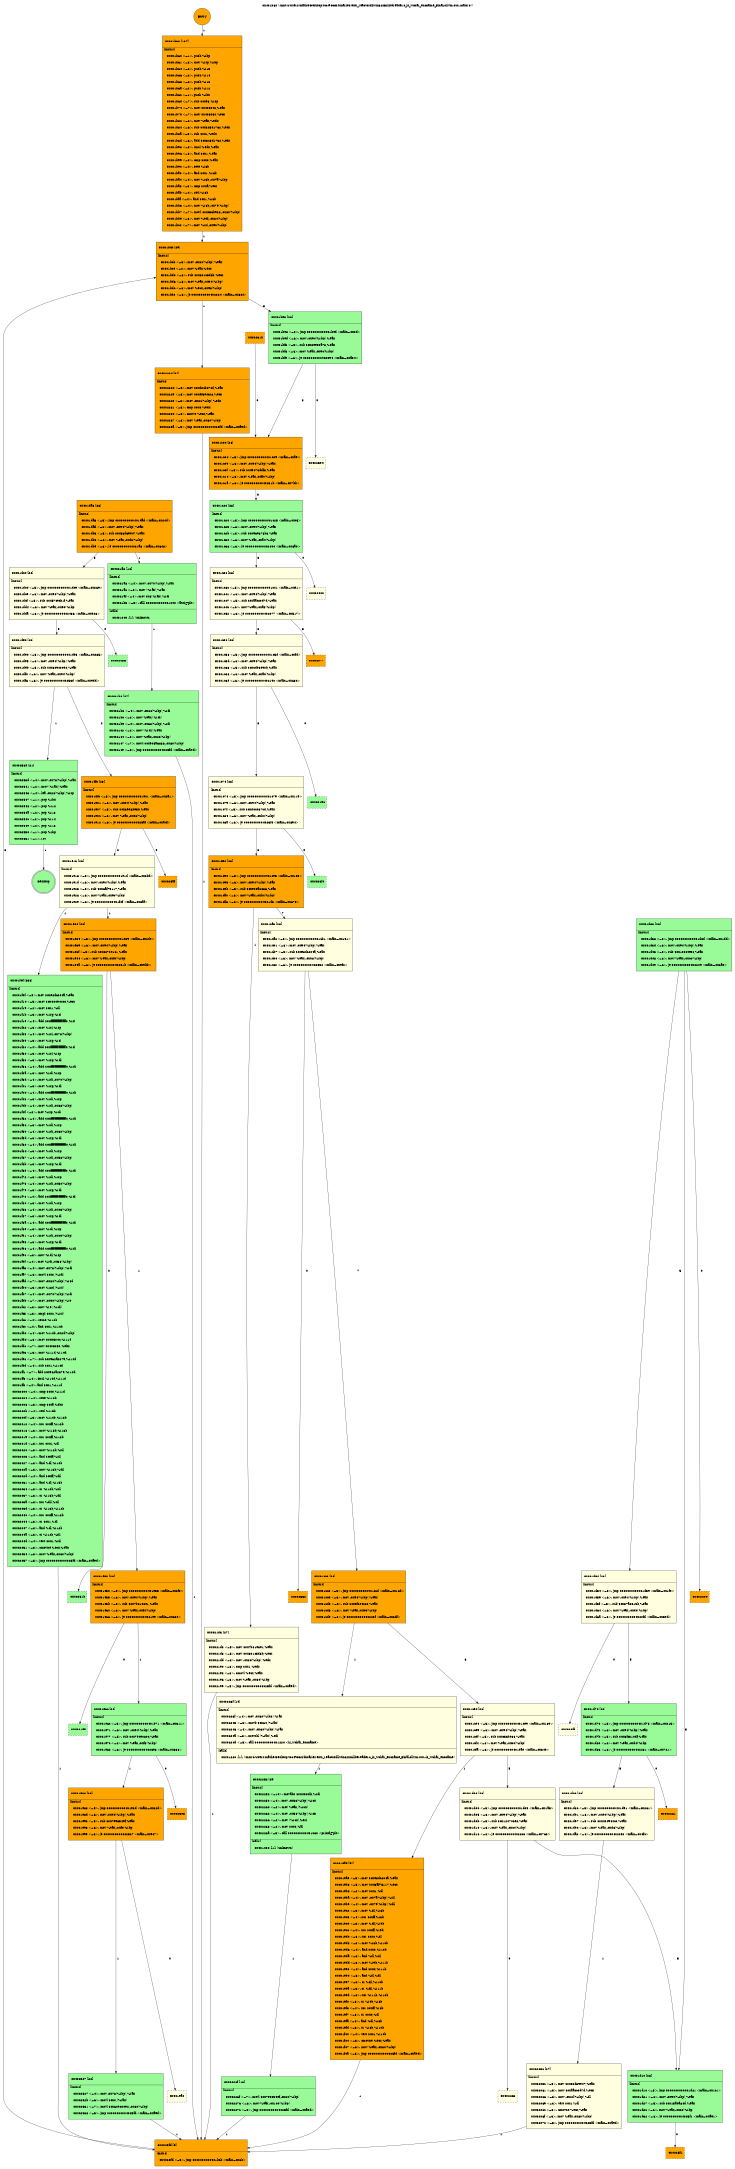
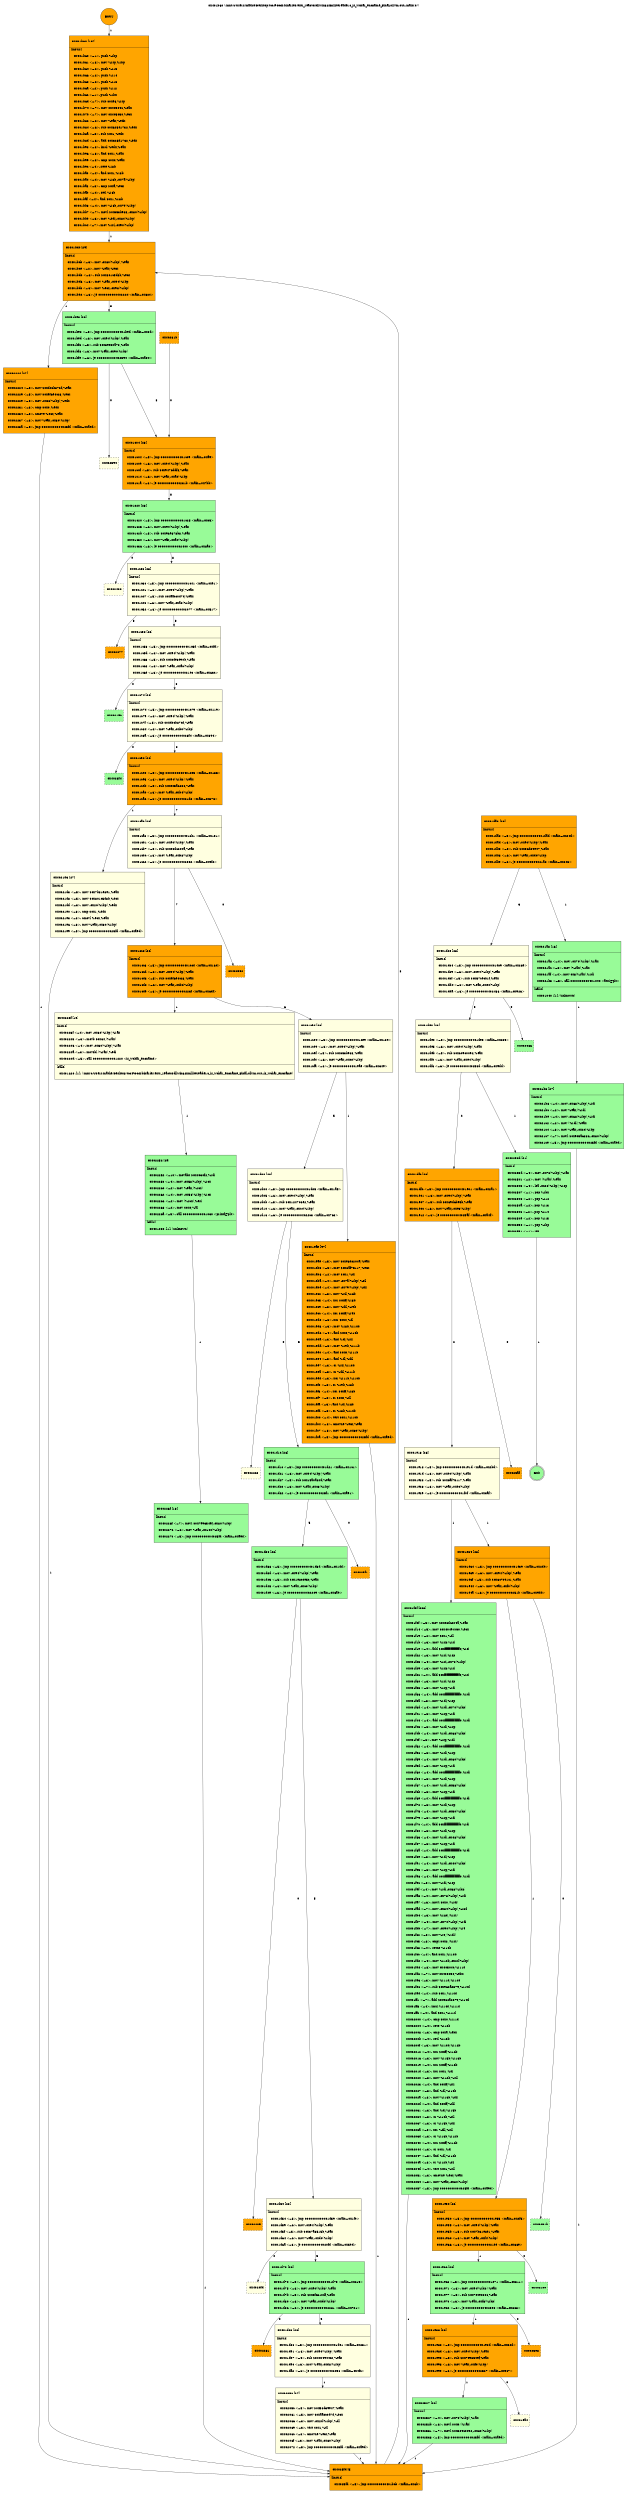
node "Desktop": label "Desktop" -> "Exit"
edge "0x401d38 [28]" -> "0x401d1c [28]": reversed
